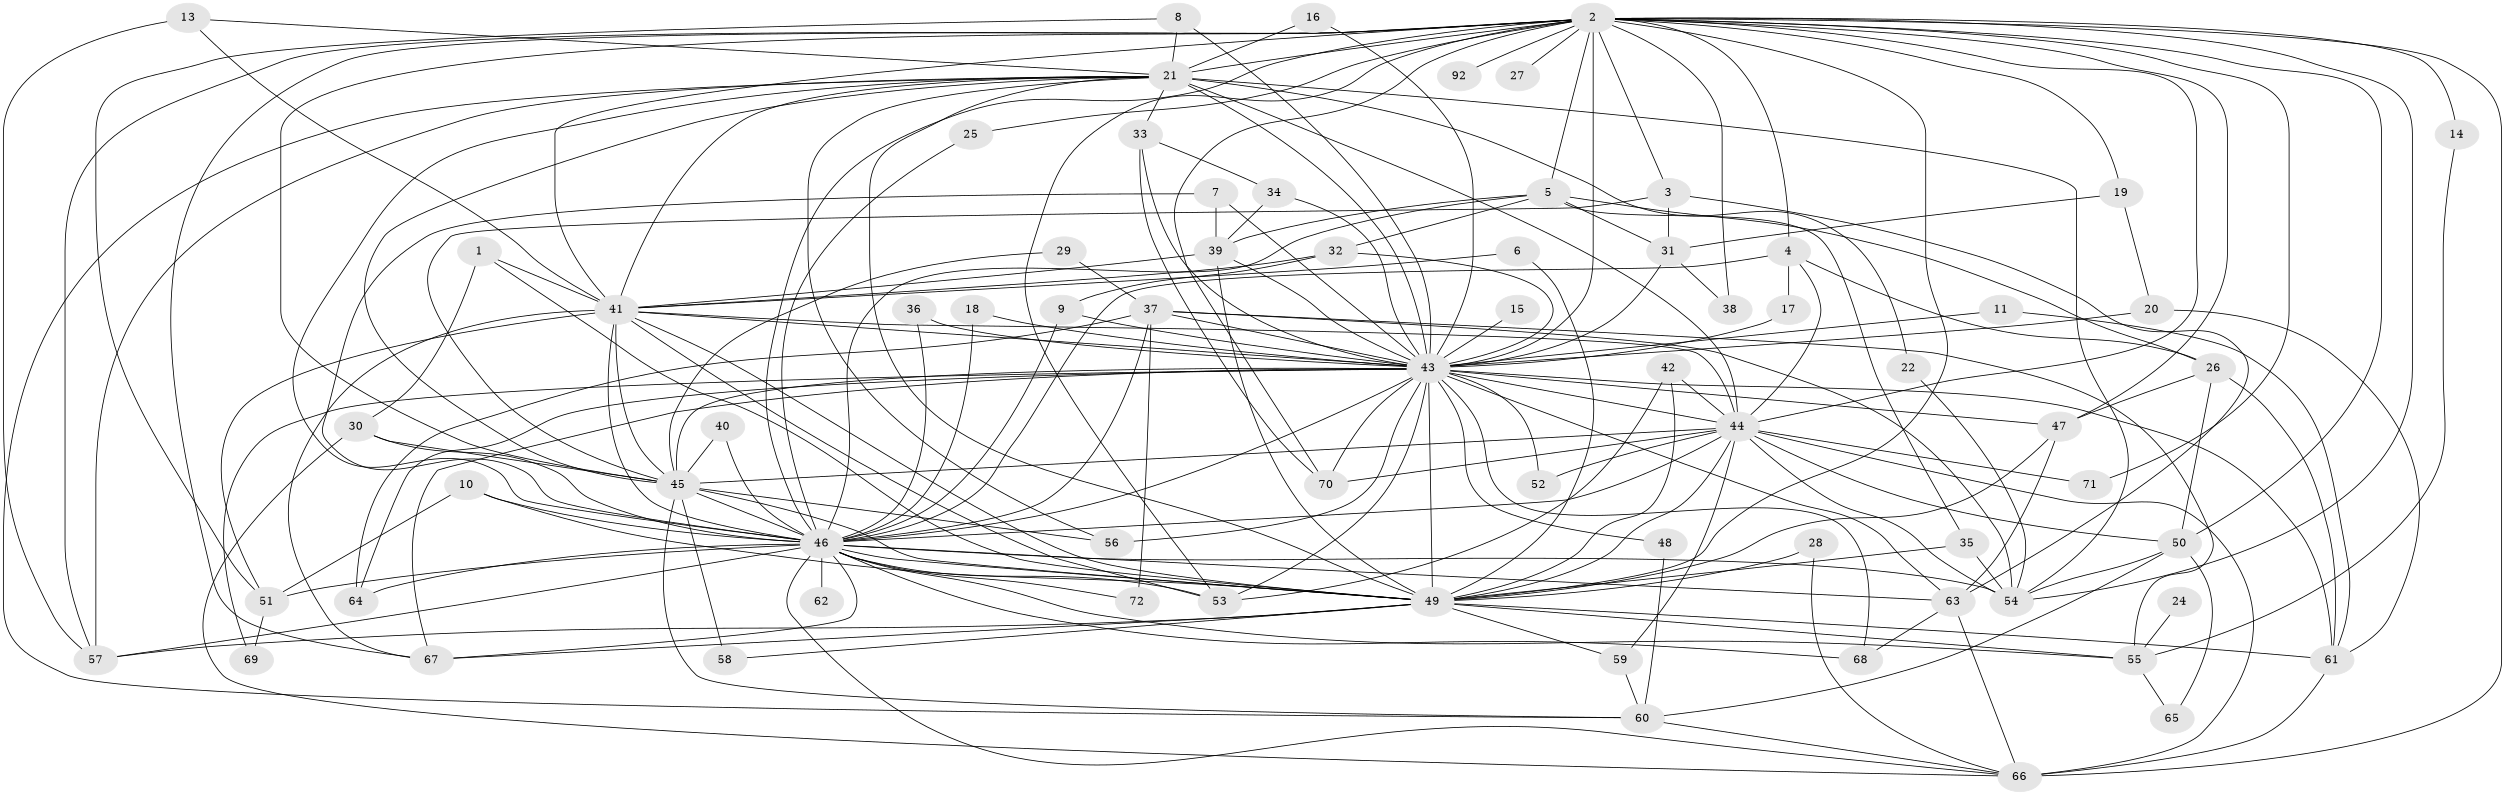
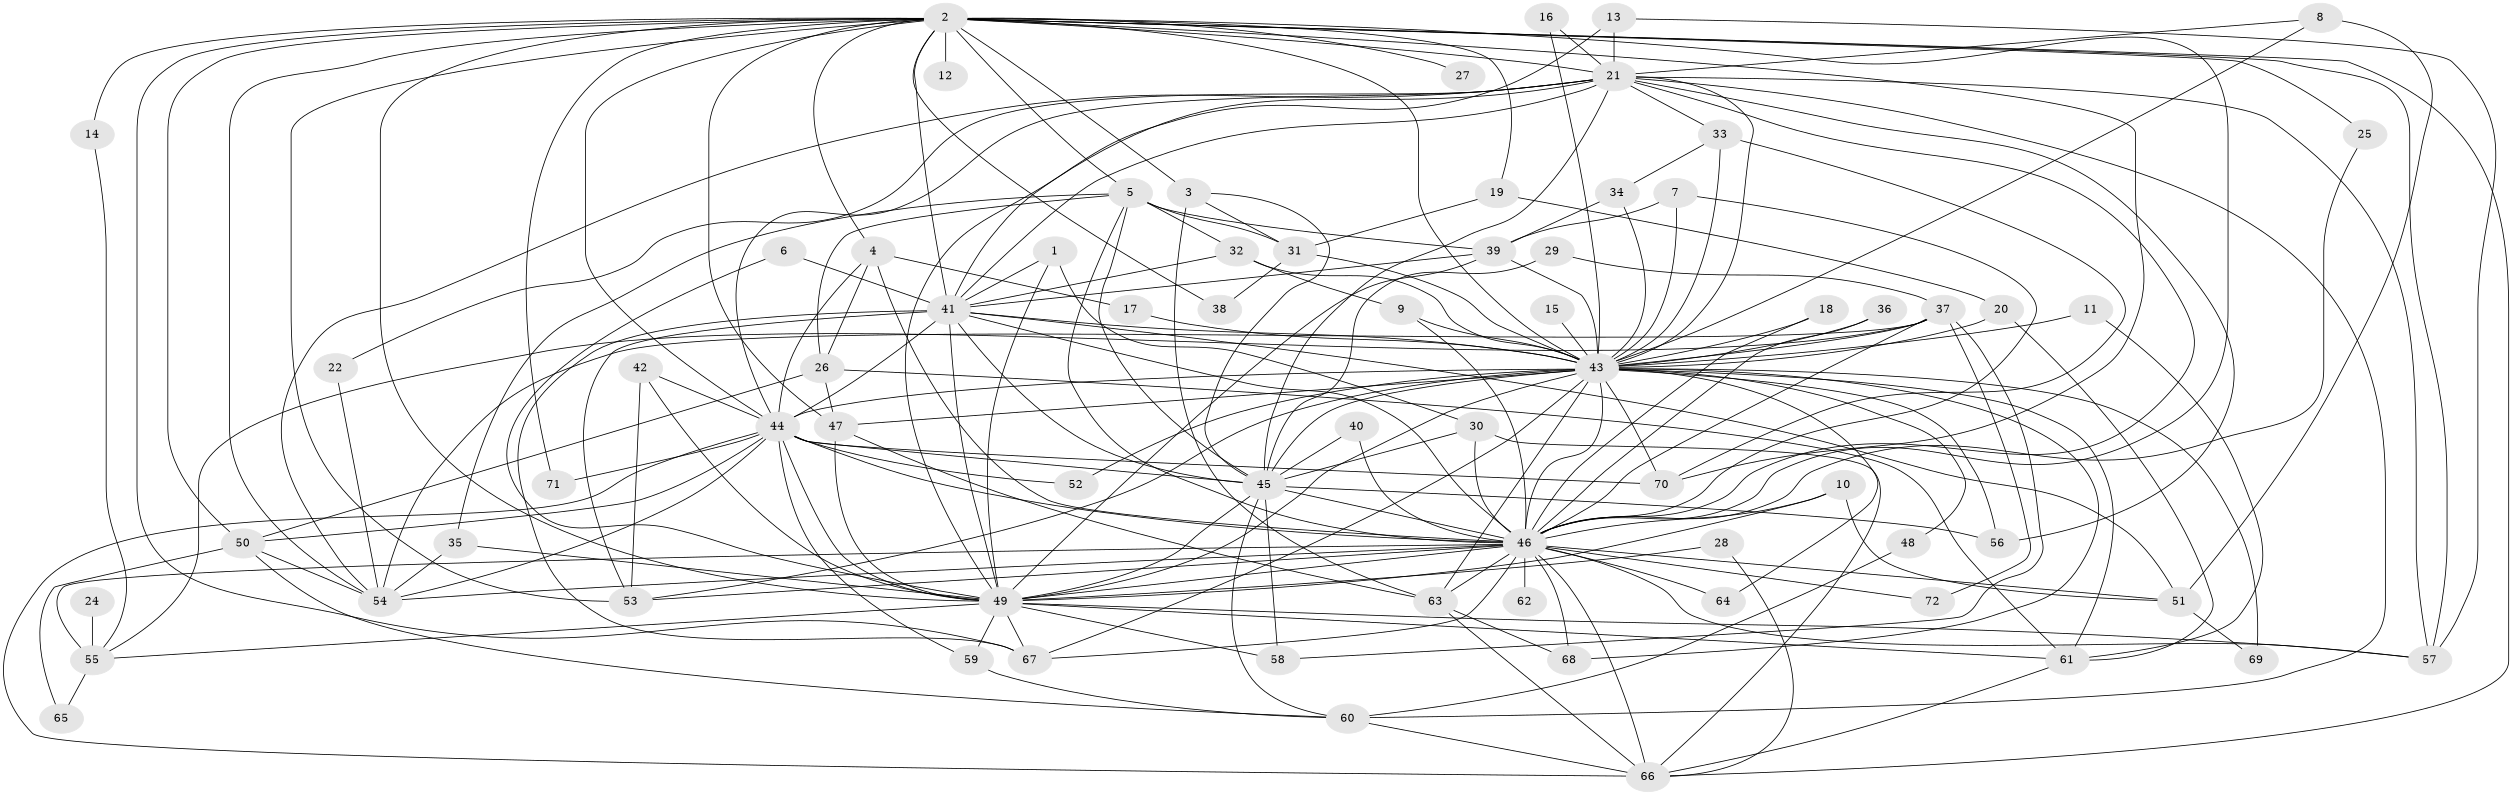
edge "2" -- "45": now "5" -- "45"
node "92": label "92" -> "12"
edge "37" -- "64": now "37" -- "58"
